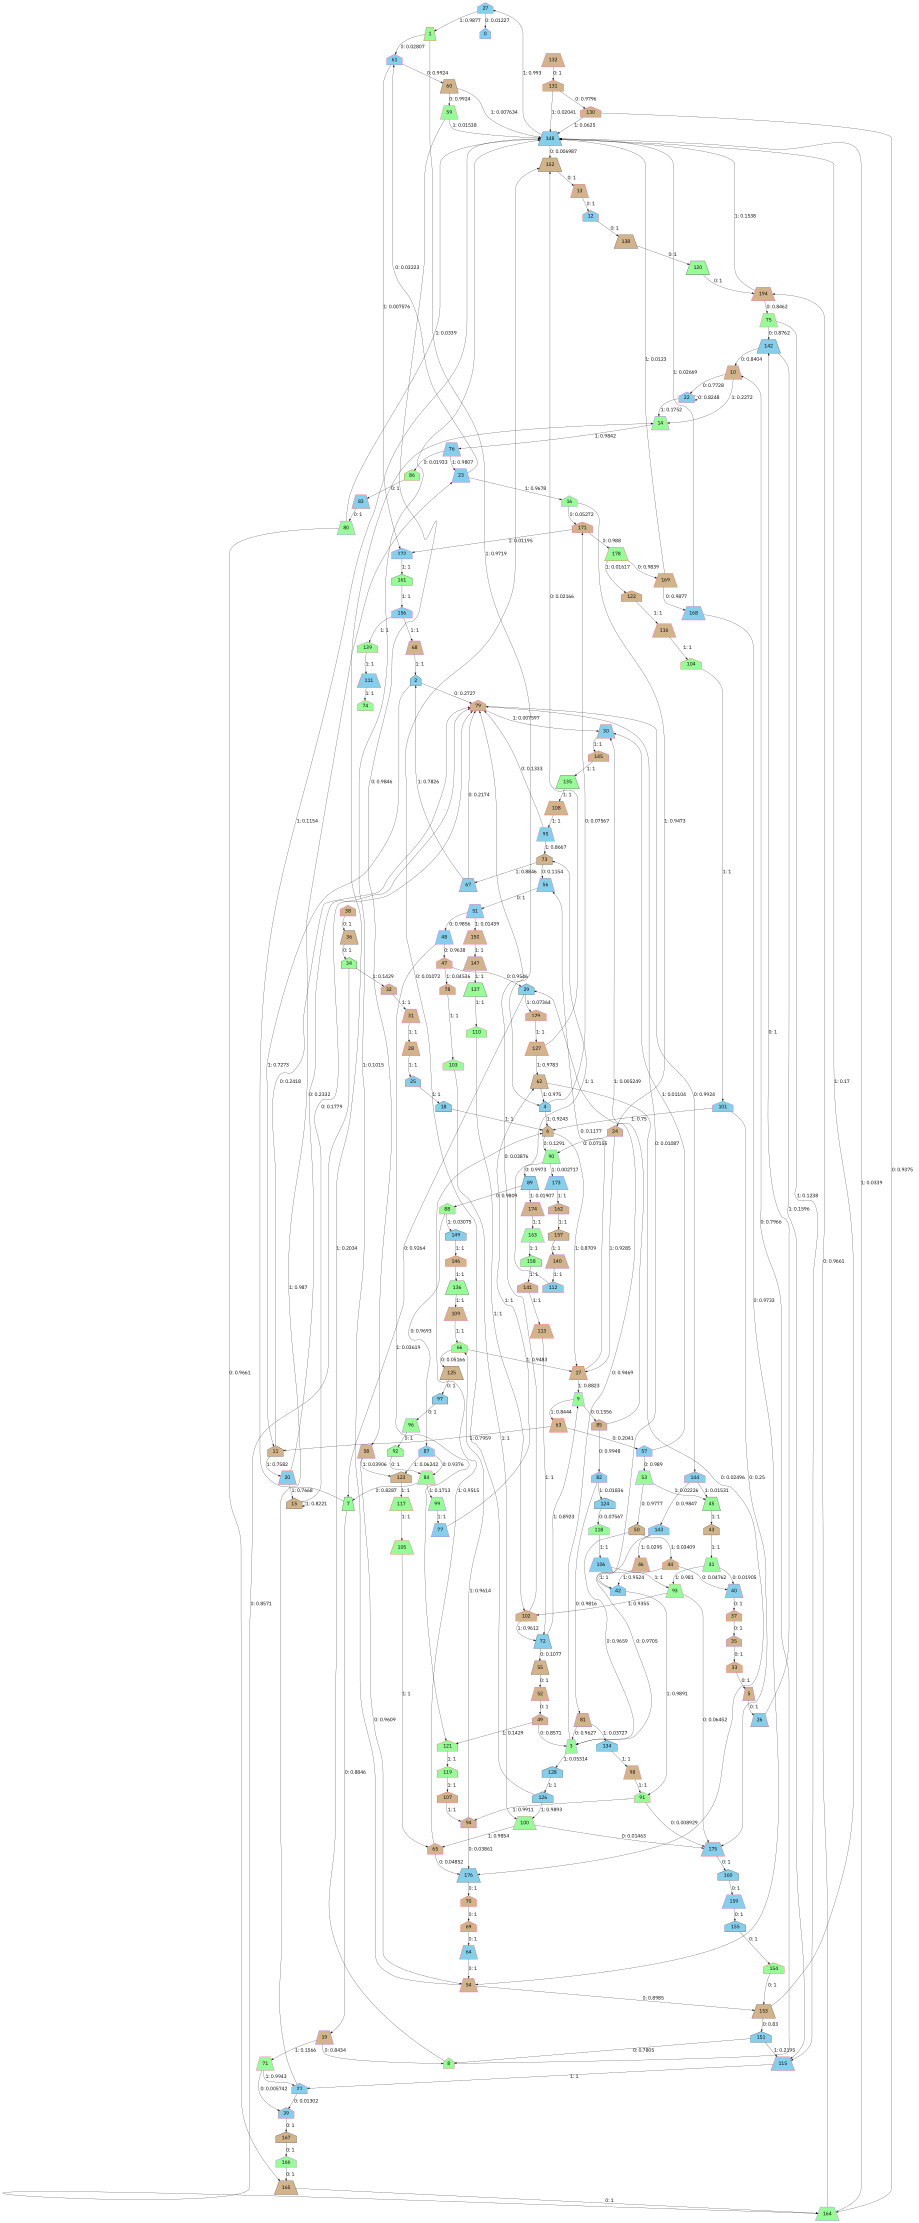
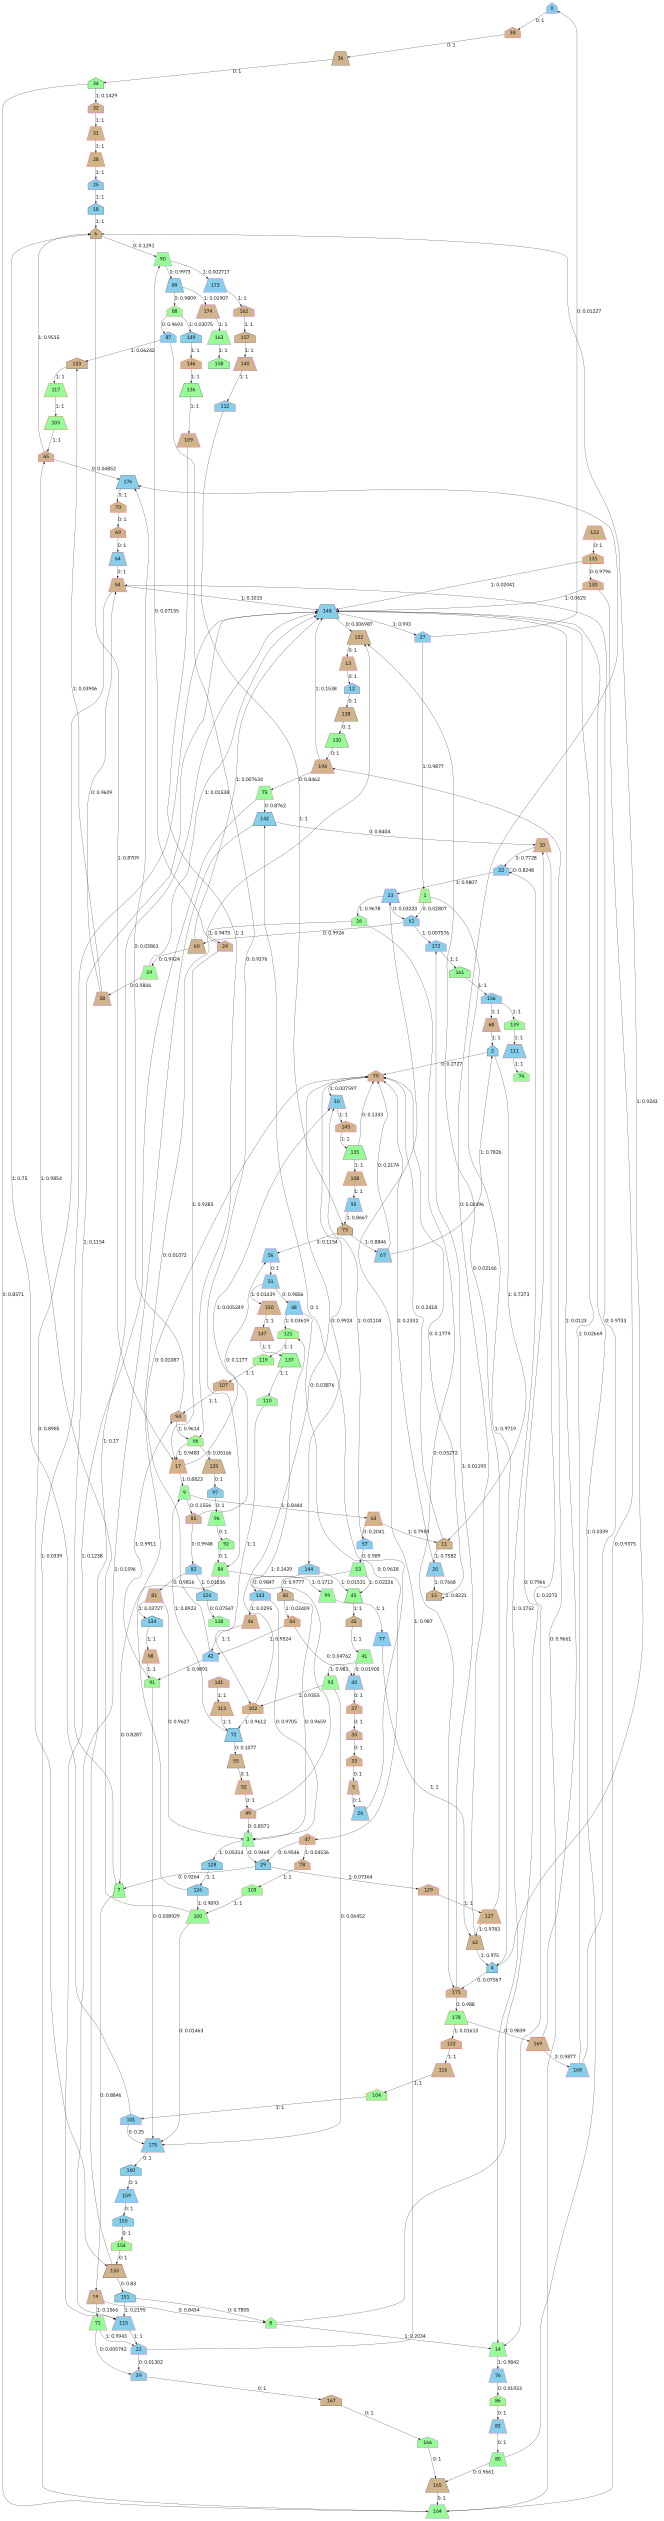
edge "0" -> "38": added, label "0: 1"
edge "76" -> "23": now "22" -> "23"
edge "178" -> "122": label "1: 0.01617  " -> "1: 0.01613  "
edge "95" -> "79": now "135" -> "79"
edge "158" -> "141": removed, label "1: 1"
node "106": removed
